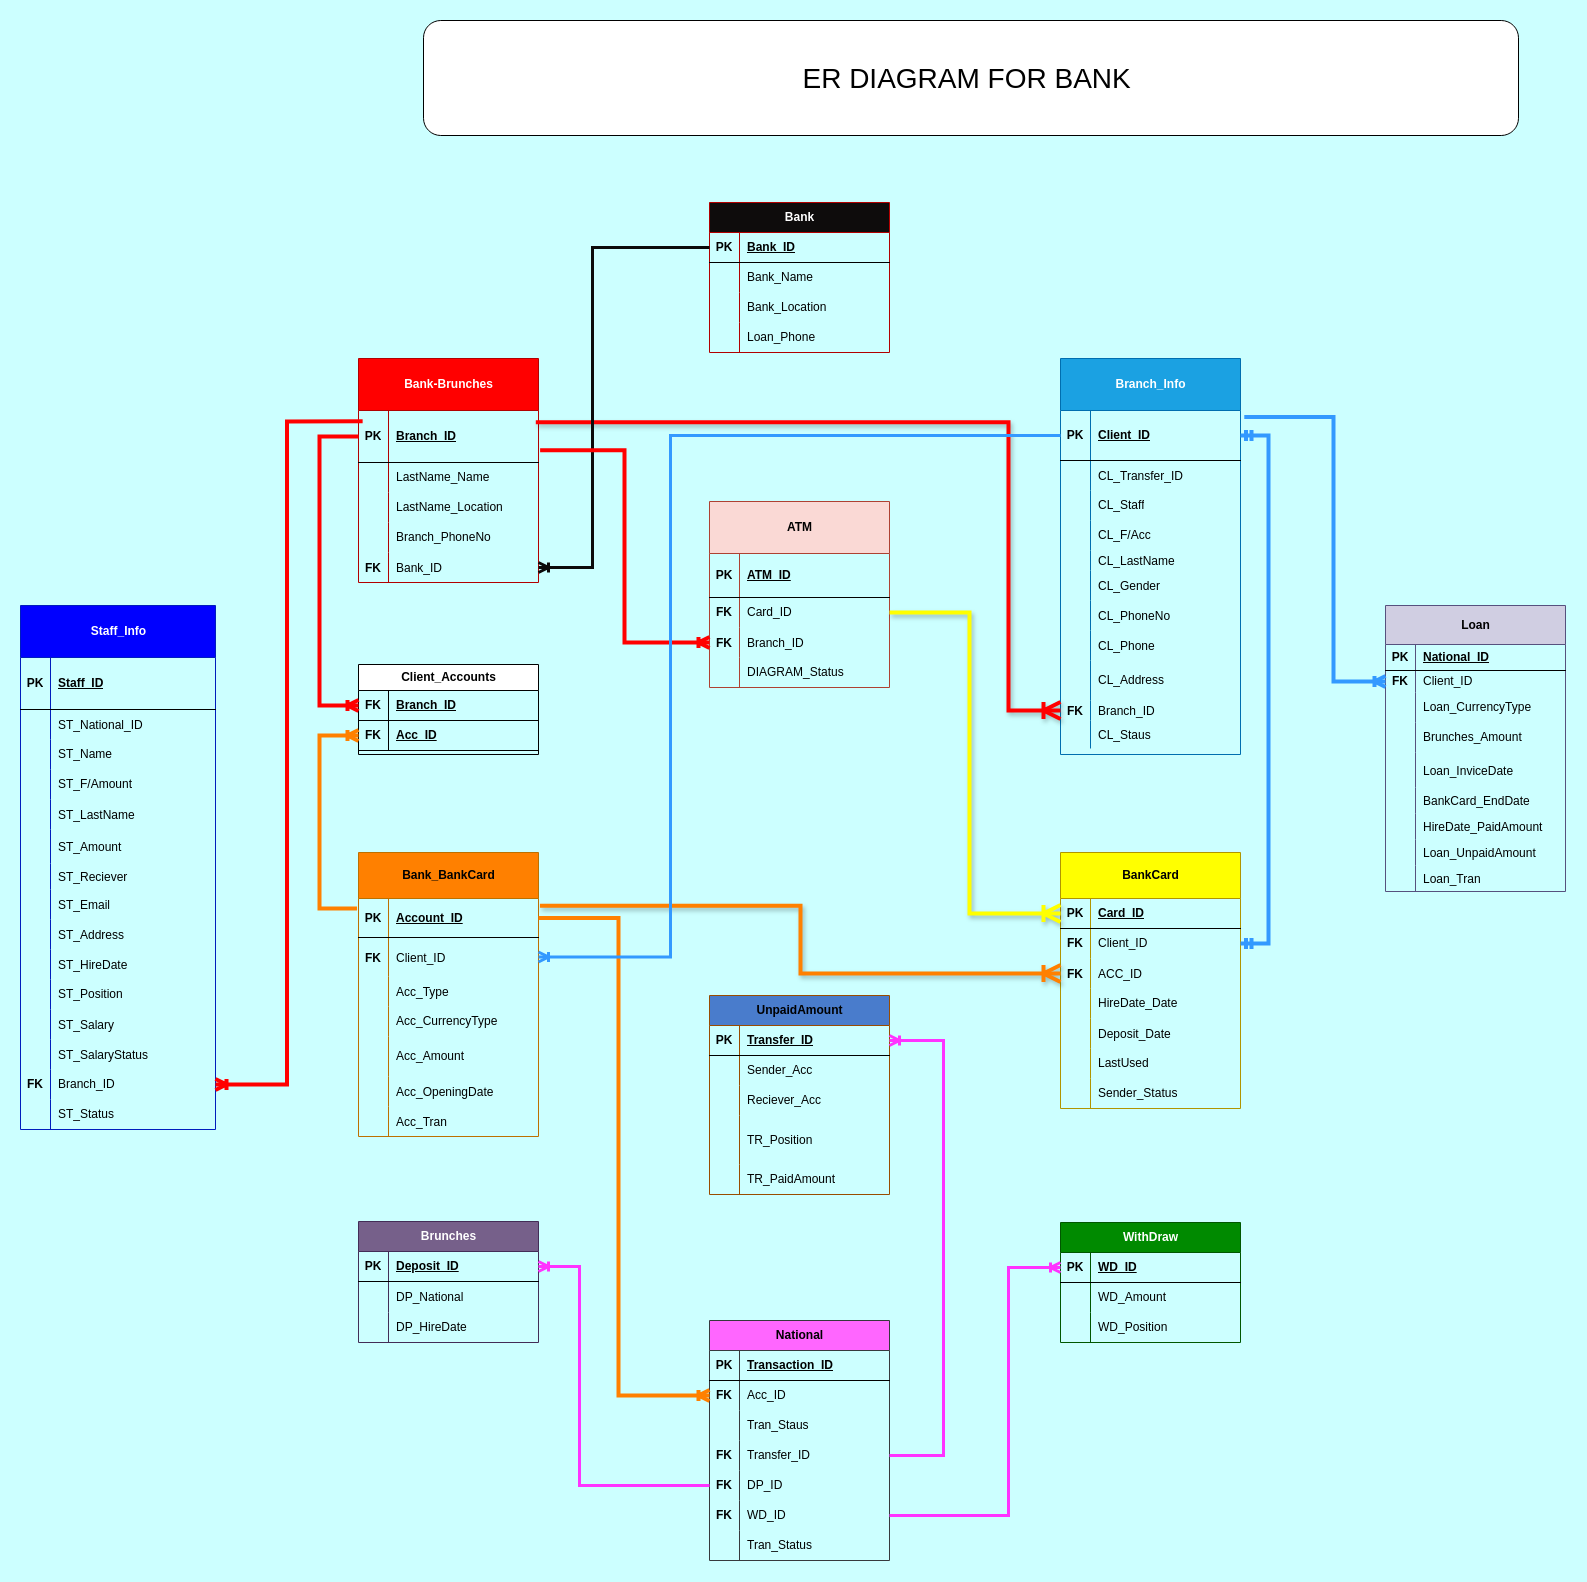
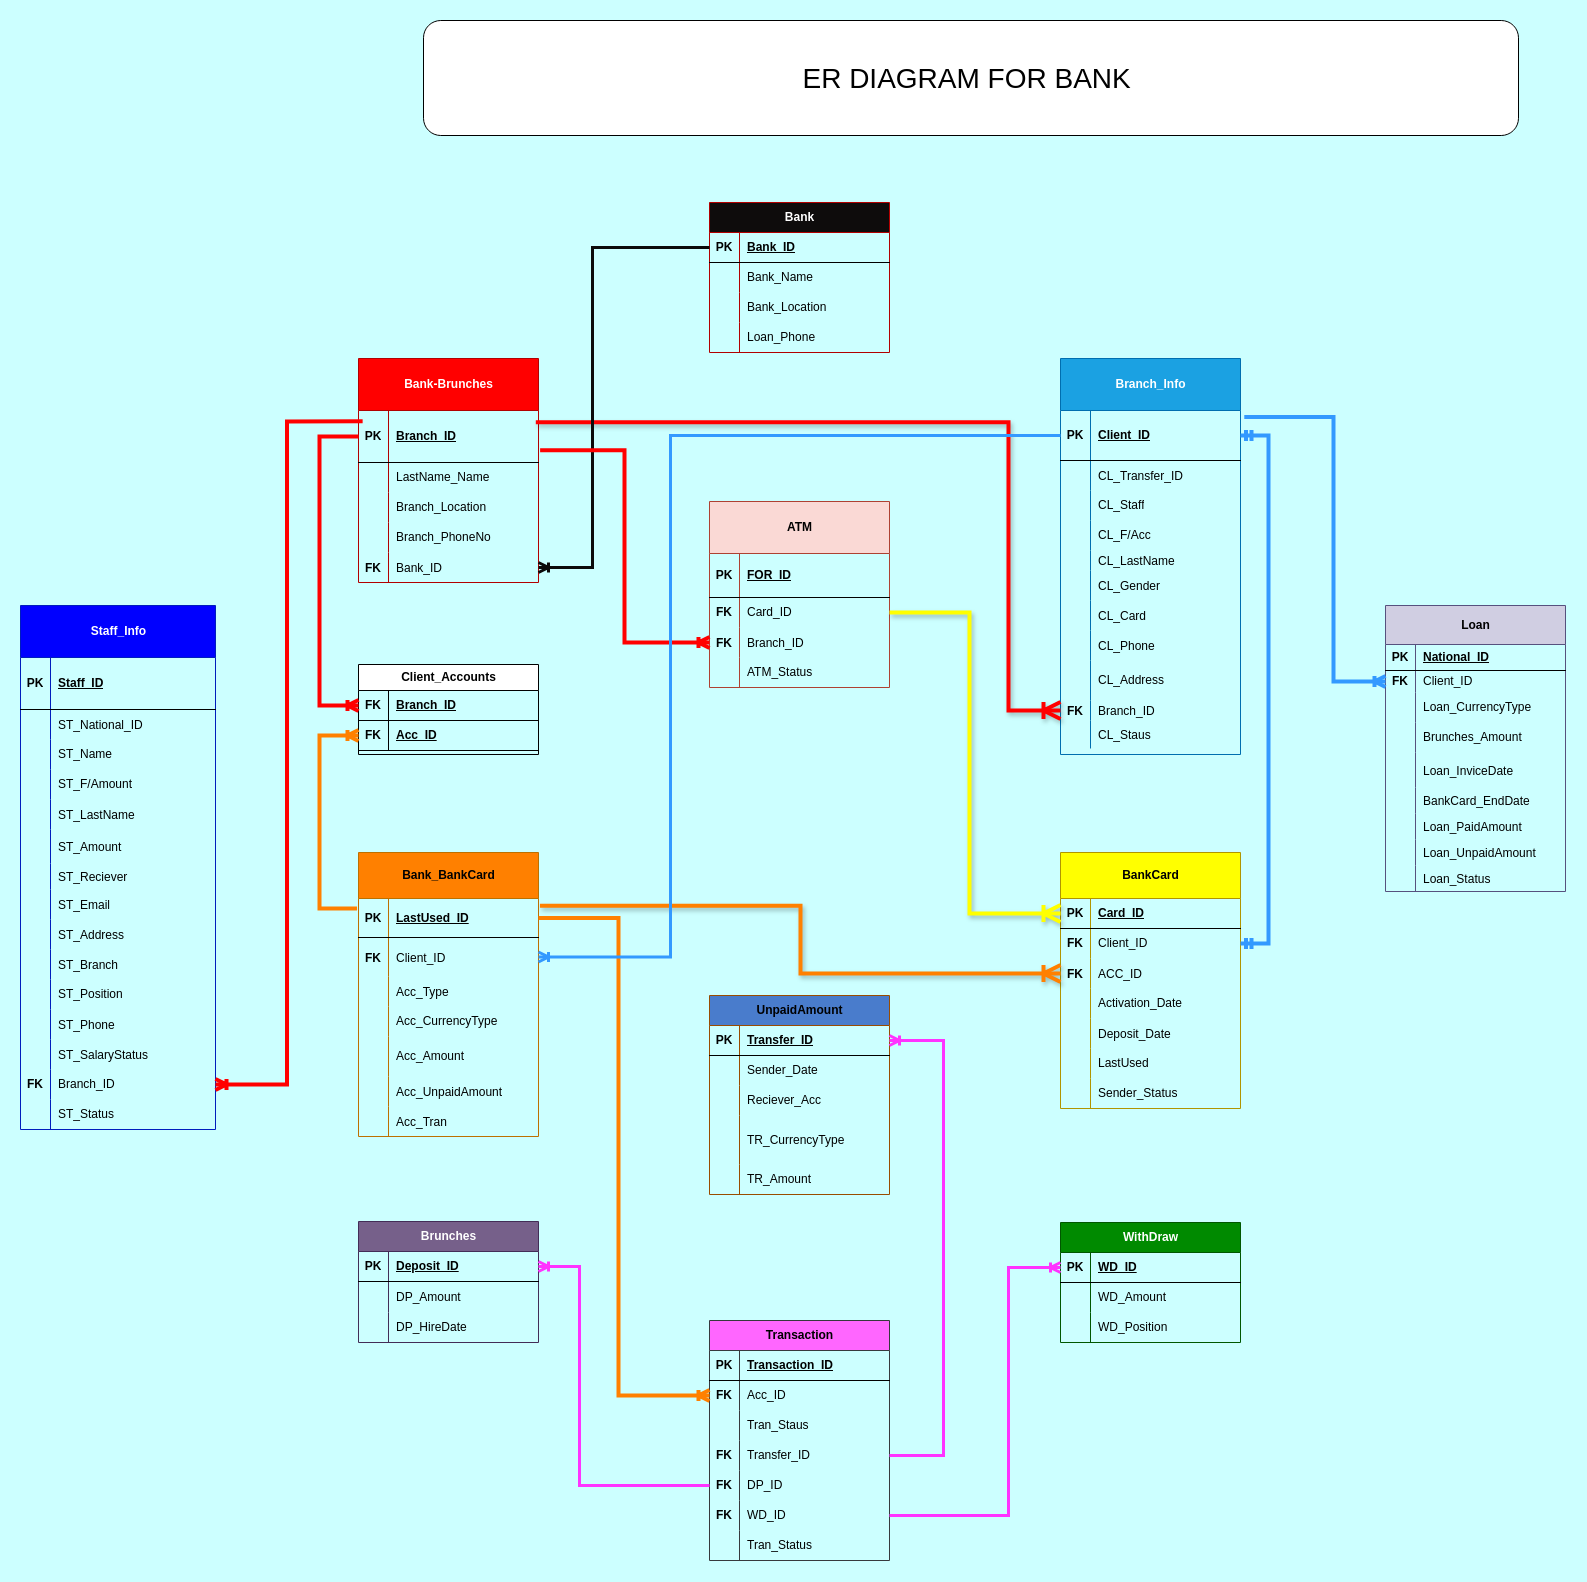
node "LastName_Location": label "LastName_Location" -> "Branch_Location"
node "ATM_ID": label "ATM_ID" -> "FOR_ID"
node "CL_PhoneNo": label "CL_PhoneNo" -> "CL_Card"
node "DIAGRAM_Status": label "DIAGRAM_Status" -> "ATM_Status"
node "HireDate_PaidAmount": label "HireDate_PaidAmount" -> "Loan_PaidAmount"
node "Loan_Tran": label "Loan_Tran" -> "Loan_Status"
node "Account_ID": label "Account_ID" -> "LastUsed_ID"
node "ST_HireDate": label "ST_HireDate" -> "ST_Branch"
node "HireDate_Date": label "HireDate_Date" -> "Activation_Date"
node "ST_Salary": label "ST_Salary" -> "ST_Phone"
node "Sender_Acc": label "Sender_Acc" -> "Sender_Date"
node "Acc_OpeningDate": label "Acc_OpeningDate" -> "Acc_UnpaidAmount"
node "TR_Position": label "TR_Position" -> "TR_CurrencyType"
node "TR_PaidAmount": label "TR_PaidAmount" -> "TR_Amount"
node "DP_National": label "DP_National" -> "DP_Amount"
node "National": label "National" -> "Transaction"
